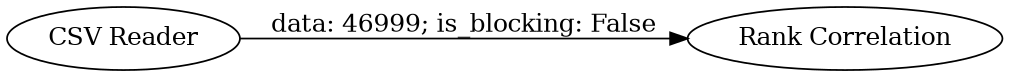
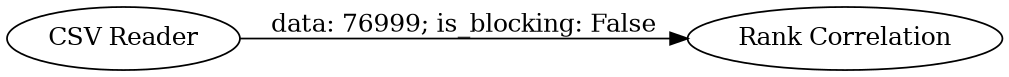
edge "CSV Reader" -> "Rank Correlation": label "data: 46999; is_blocking: False" -> "data: 76999; is_blocking: False"
